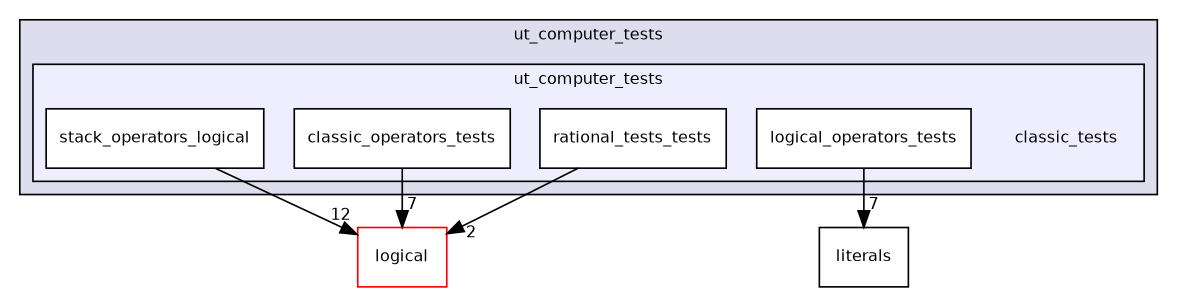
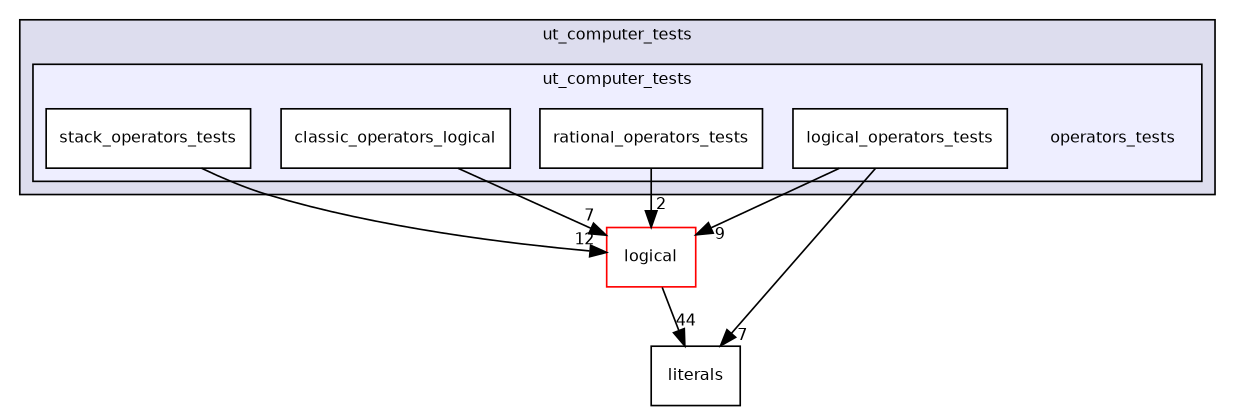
node "stack_operators_logical": label "stack_operators_logical" -> "stack_operators_tests"
node "classic_operators_tests": label "classic_operators_tests" -> "classic_operators_logical"
node "rational_tests_tests": label "rational_tests_tests" -> "rational_operators_tests"
node "classic_tests": label "classic_tests" -> "operators_tests"
edge "logical_operators_tests" -> "logical": added
edge "logical" -> "literals": added
